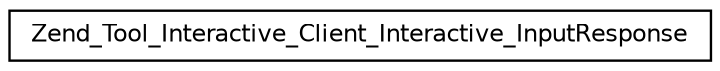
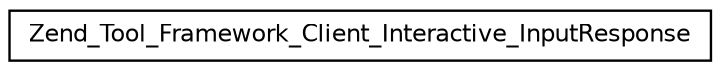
node "Zend_Tool_Interactive_Client_Interactive_InputResponse": label "Zend_Tool_Interactive_Client_Interactive_InputResponse" -> "Zend_Tool_Framework_Client_Interactive_InputResponse"
